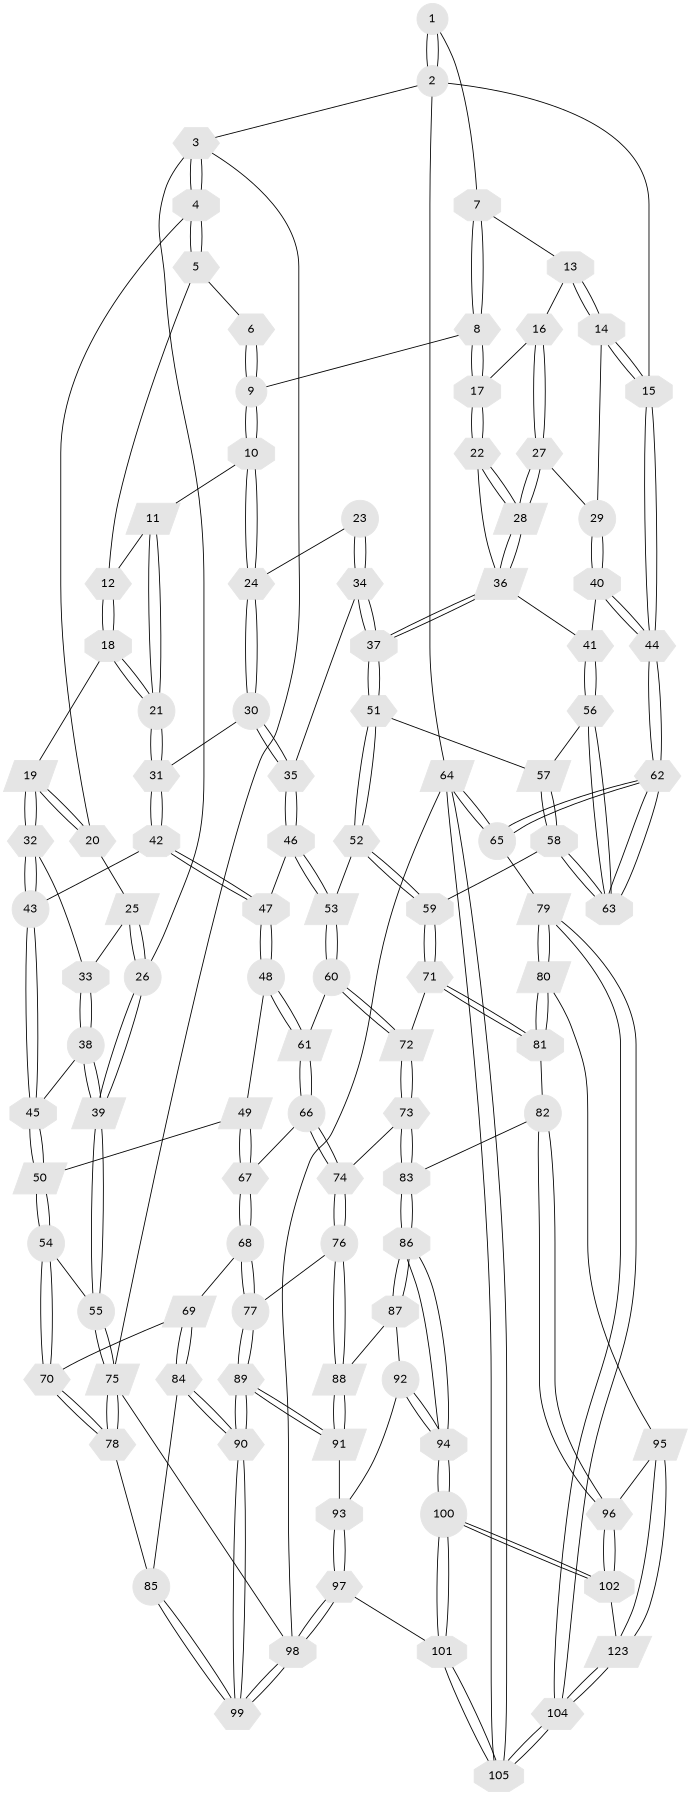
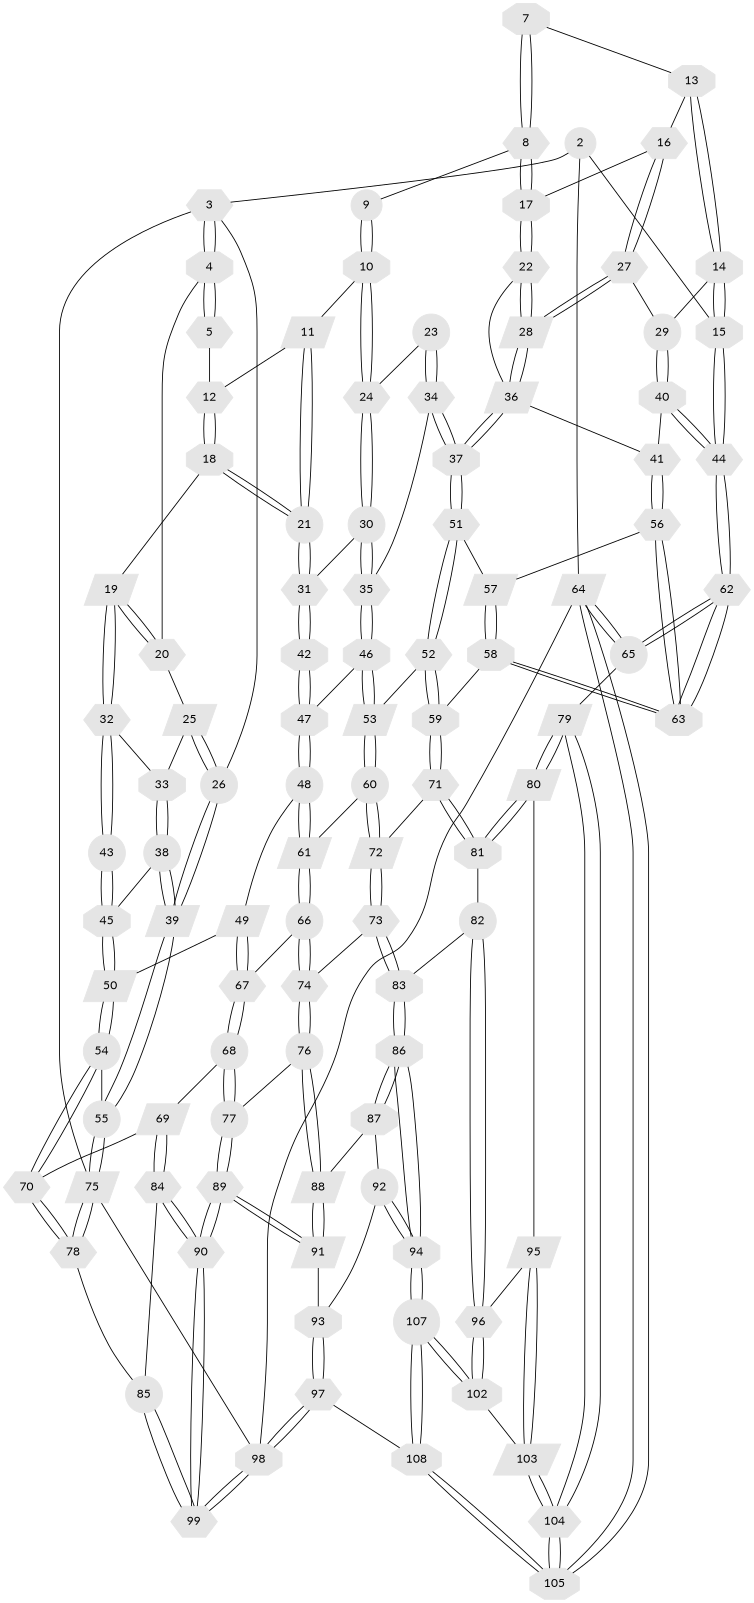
node "1": removed
node "6": removed
edge "42" -- "43": removed
node "100": label "100" -> "107"
node "101": label "101" -> "108"
node "123": label "123" -> "103"
